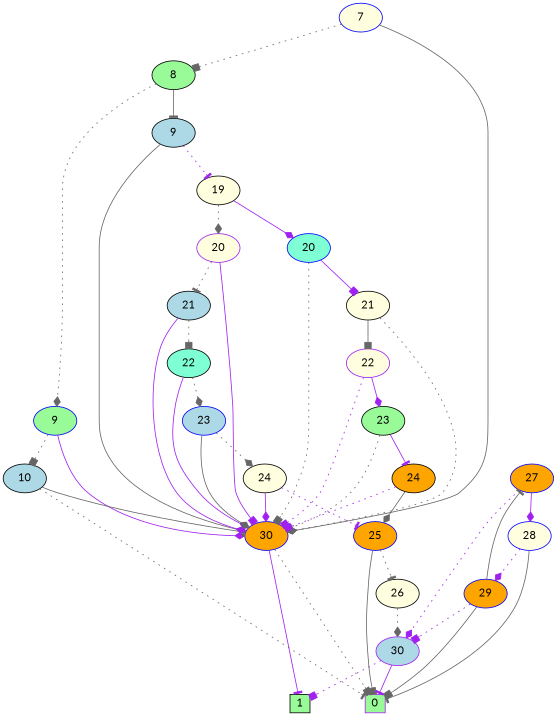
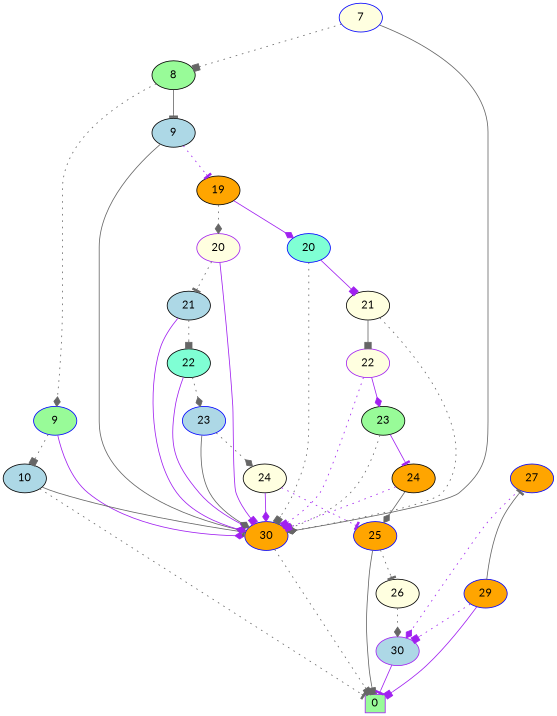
node "19": fillcolor lightyellow -> orange
node "28": removed
edge "29" -> "0": color gray40 -> purple
node "1": removed
